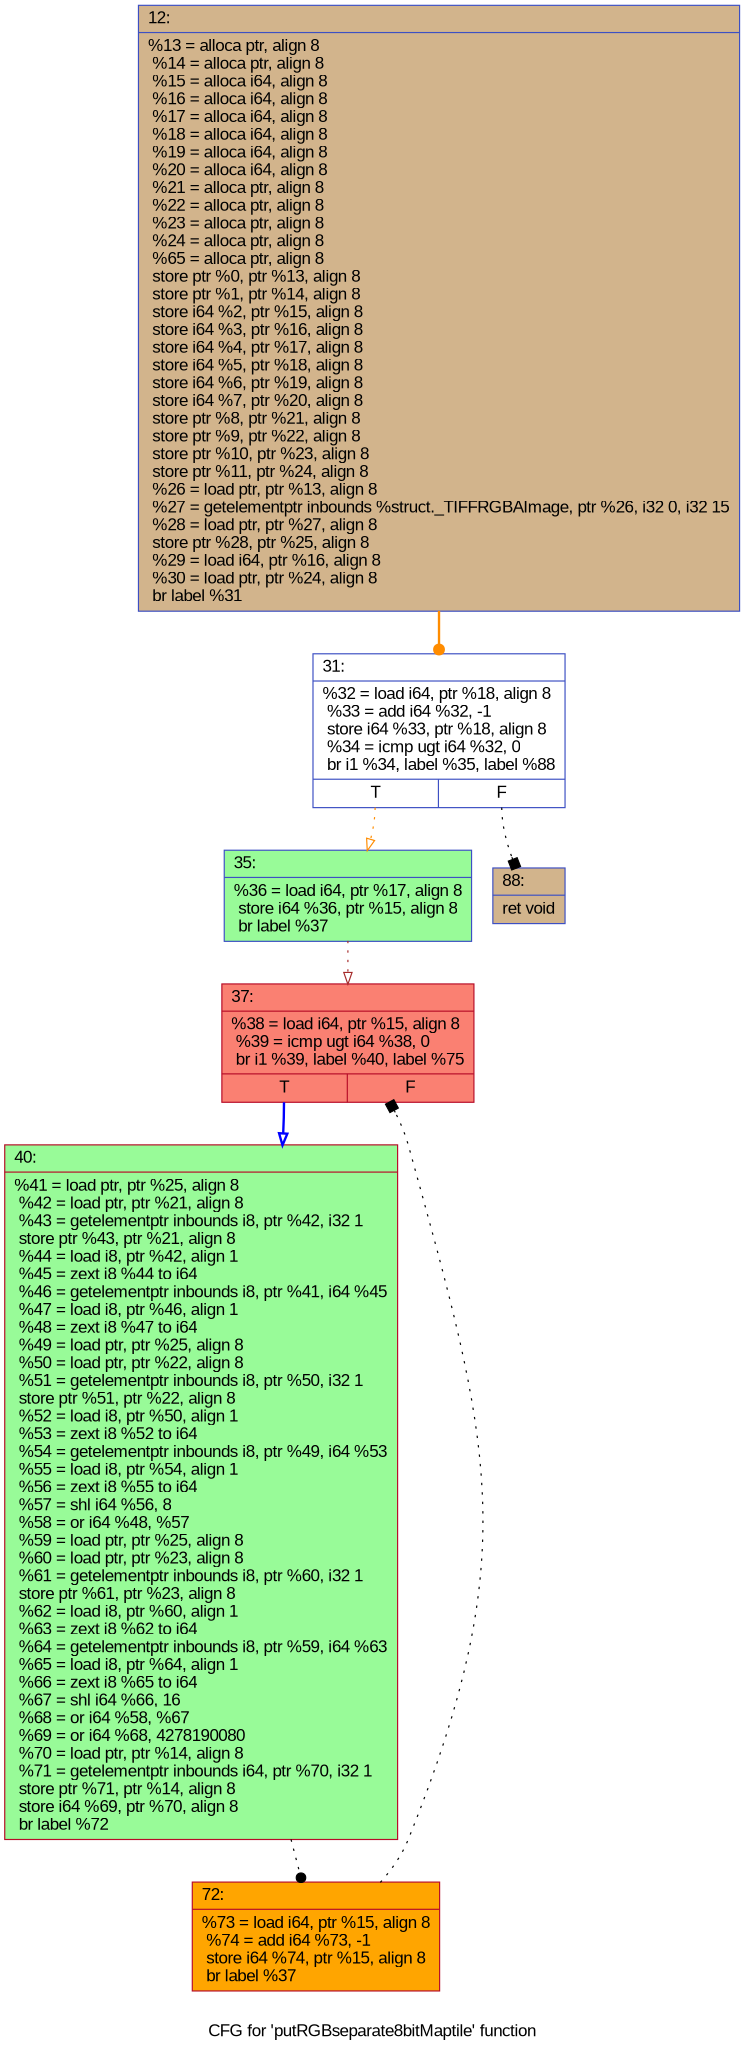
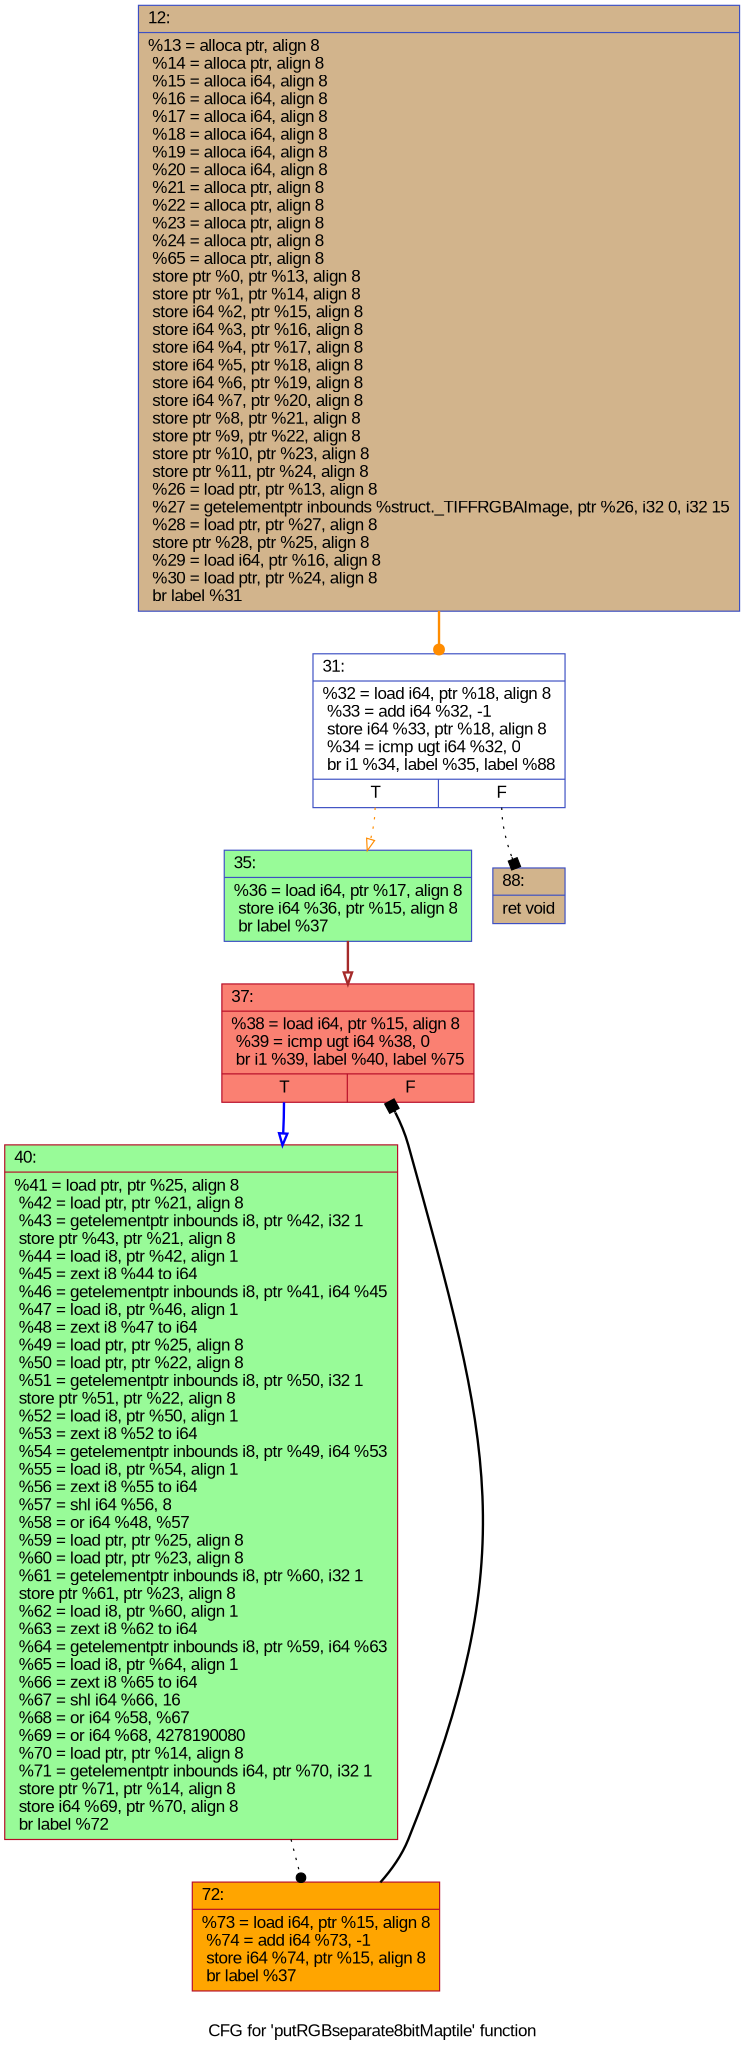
edge "35:" -> "37:": style dotted -> bold
edge "72:" -> "37:": style dotted -> bold
